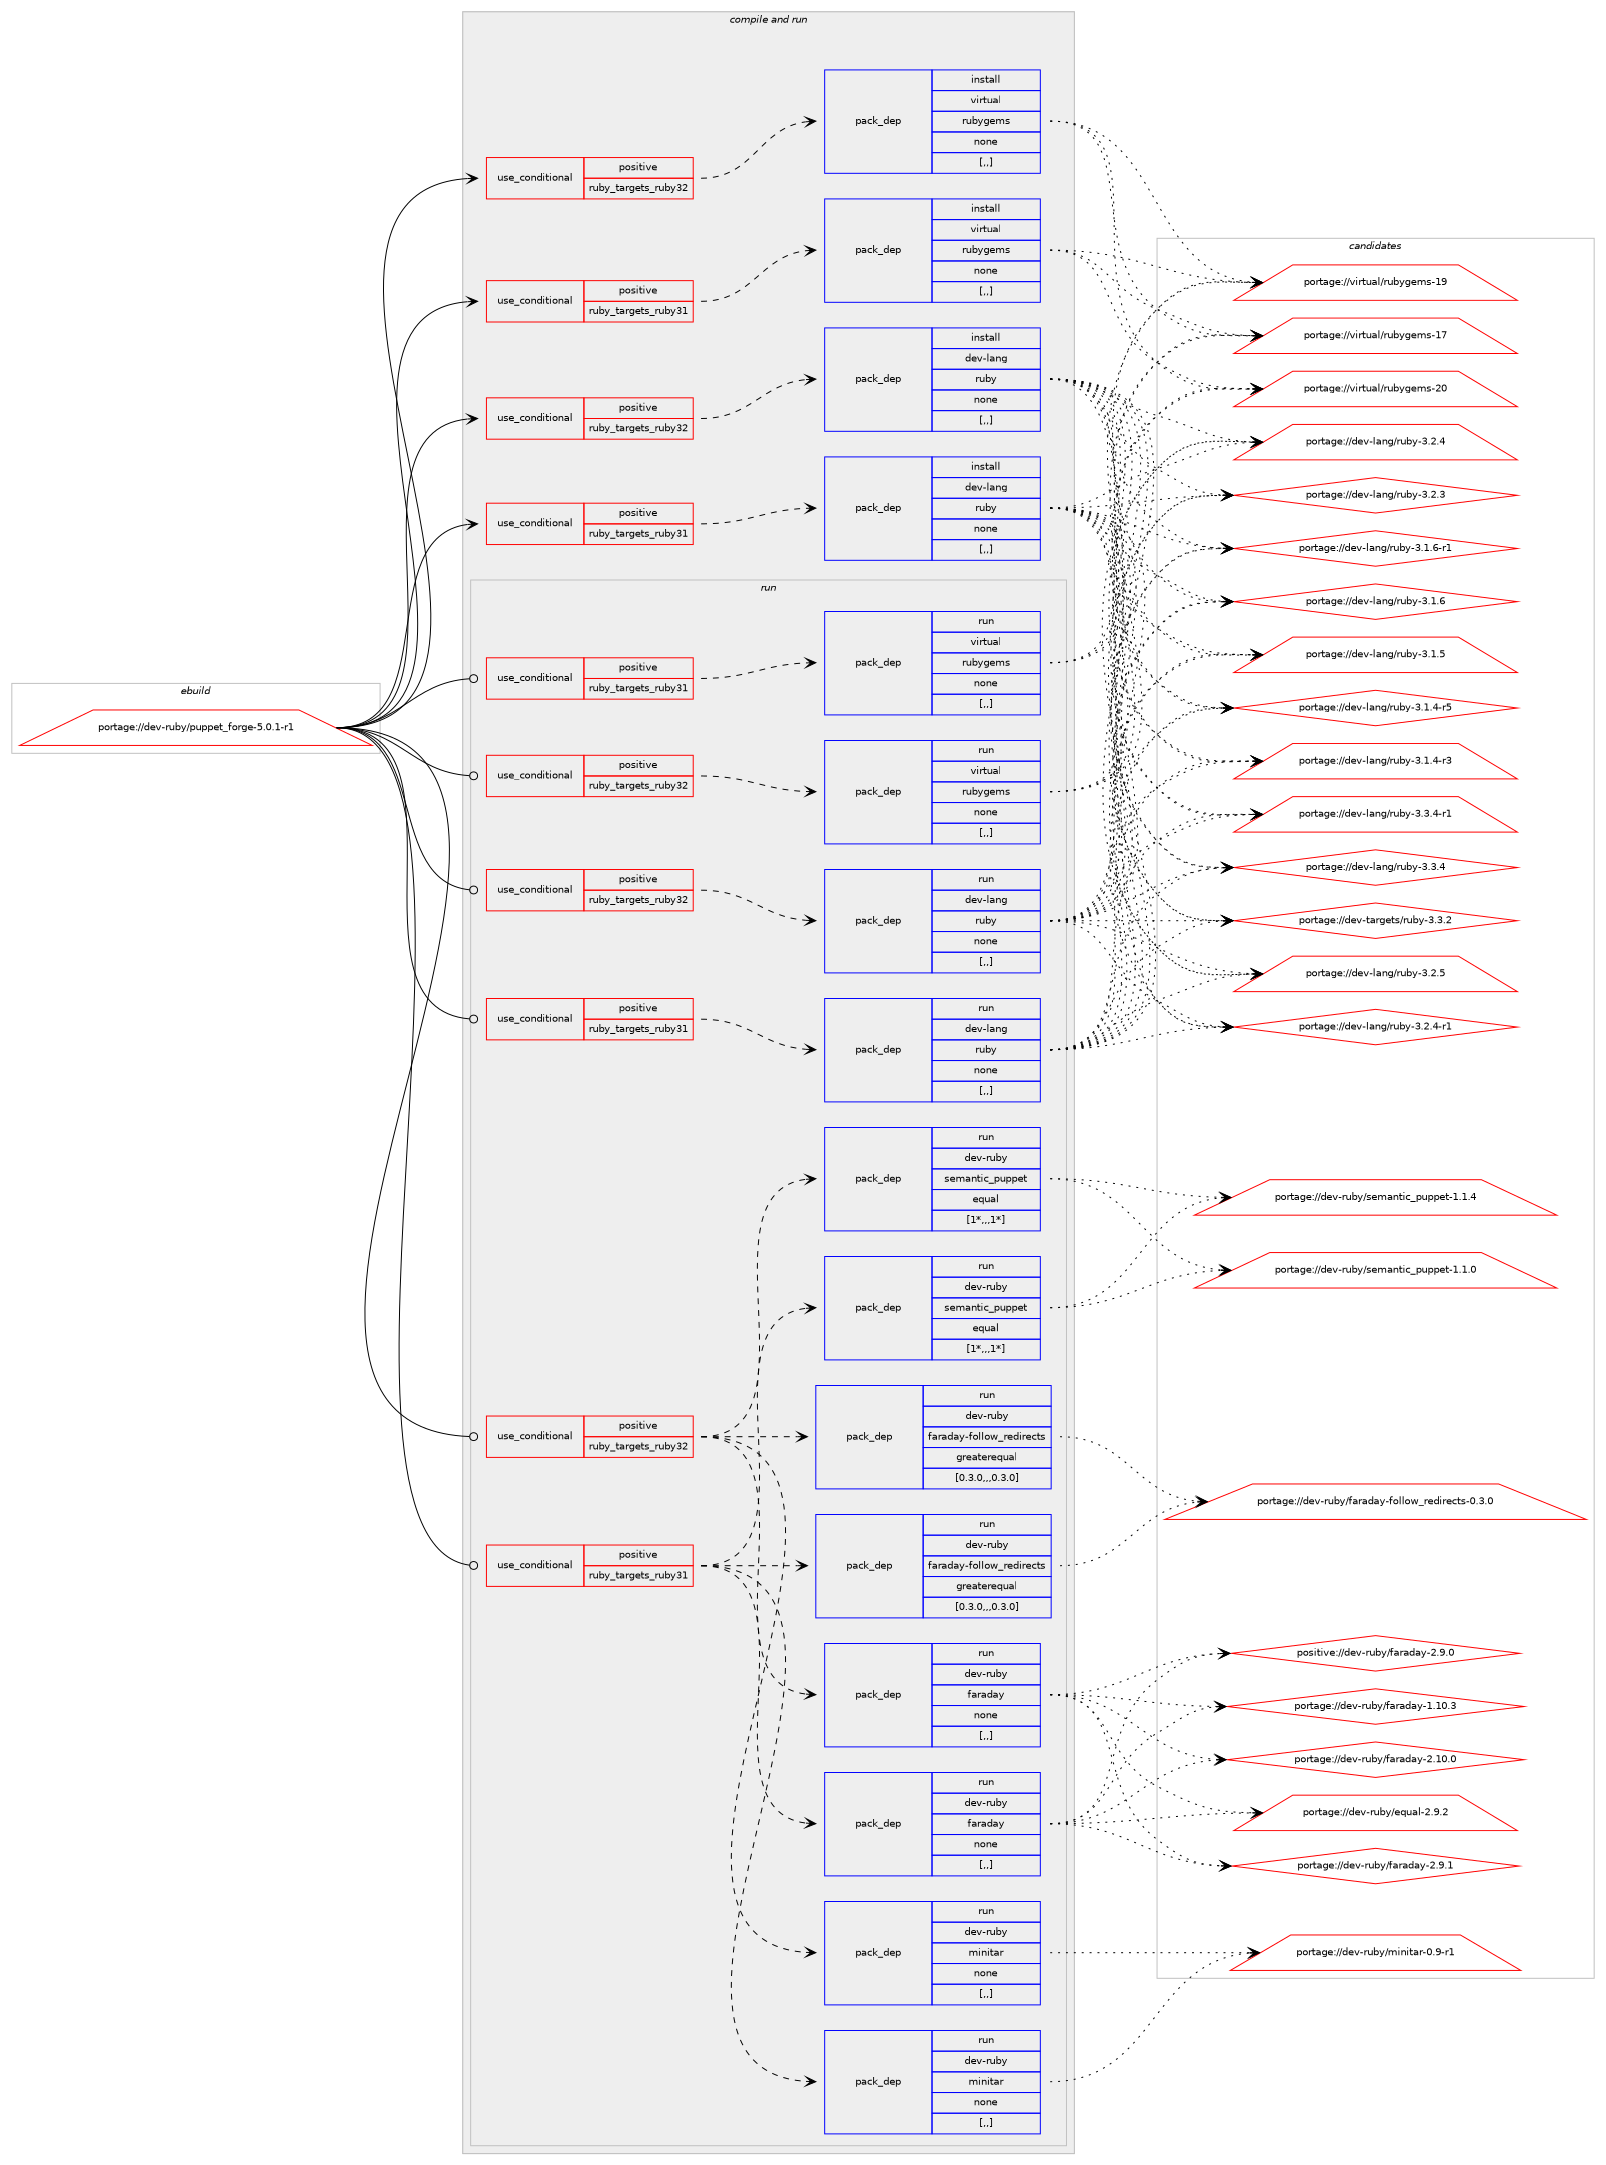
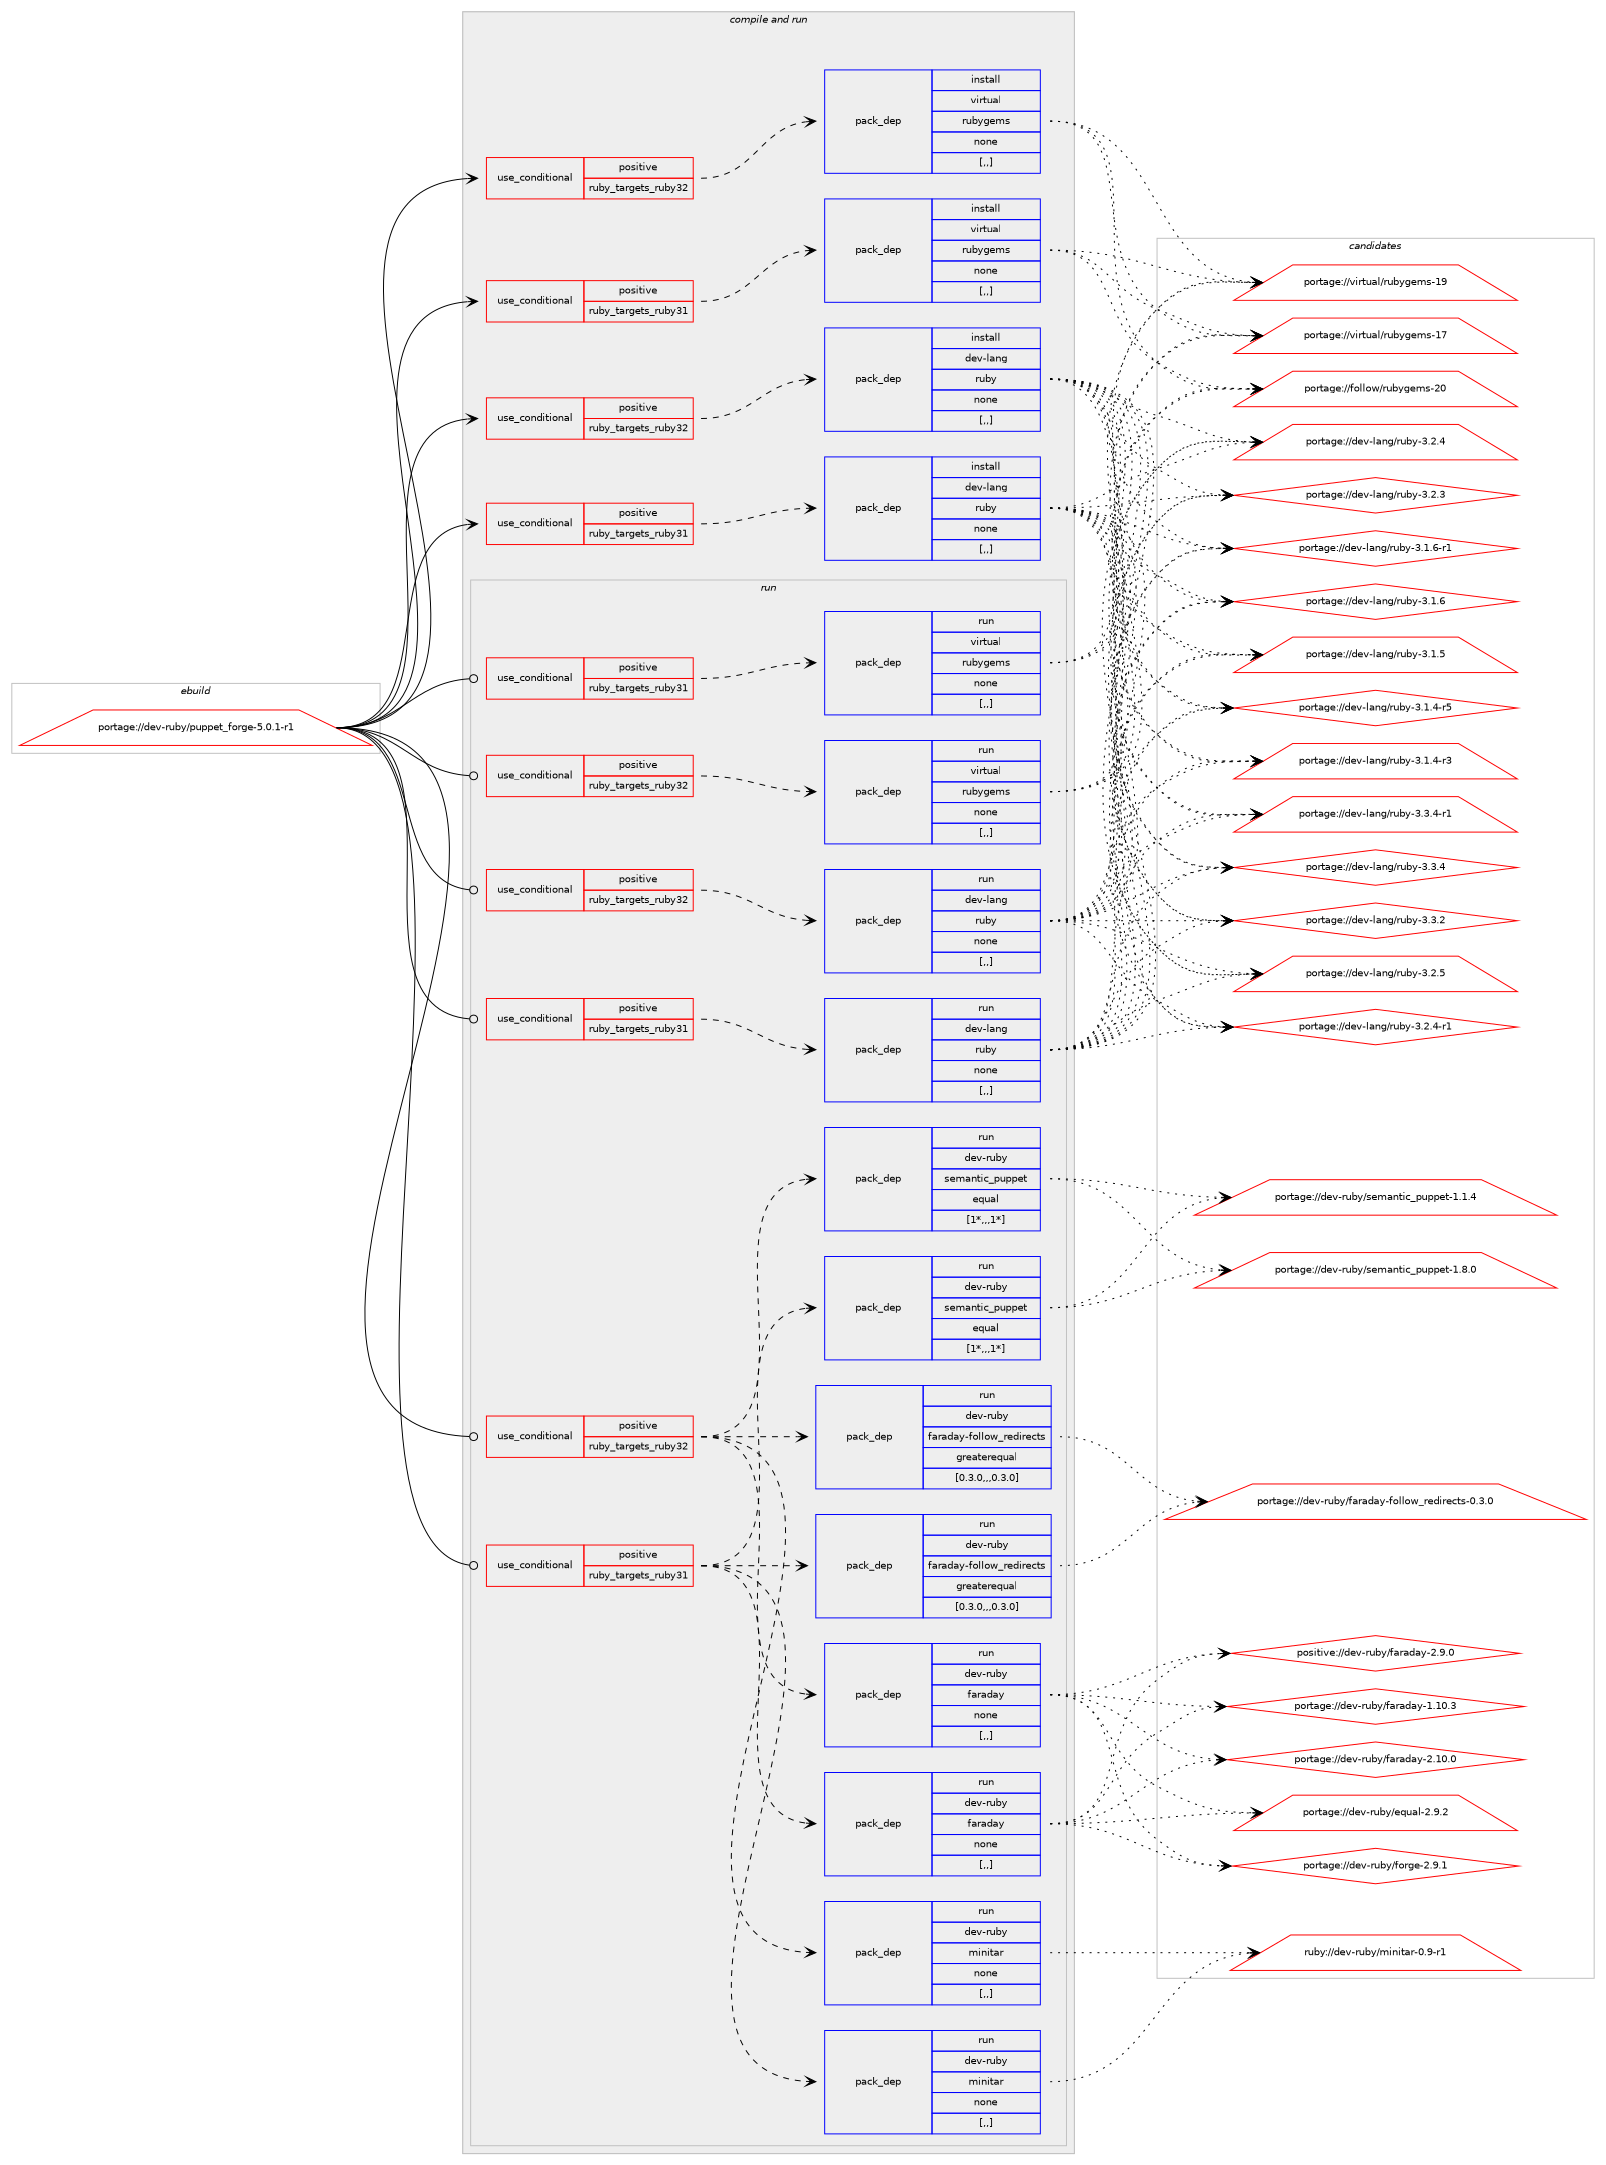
node "portage://virtual/rubygems-20": label "portage://virtual/rubygems-20" -> "portage://follow/rubygems-20"
node "portage://dev-targets/ruby-3.3.2": label "portage://dev-targets/ruby-3.3.2" -> "portage://dev-lang/ruby-3.3.2"
node "portage://dev-ruby/semantic_puppet-1.1.0": label "portage://dev-ruby/semantic_puppet-1.1.0" -> "portage://dev-ruby/semantic_puppet-1.8.0"
node "portage://dev-ruby/faraday-2.9.1": label "portage://dev-ruby/faraday-2.9.1" -> "portage://dev-ruby/forge-2.9.1"
node "portage://dev-ruby/minitar-0.9-r1": label "portage://dev-ruby/minitar-0.9-r1" -> "ruby://dev-ruby/minitar-0.9-r1"
